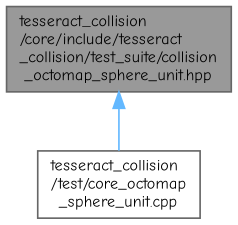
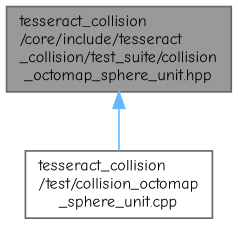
node "tesseract_collision /test/core_octomap _sphere_unit.cpp": label "tesseract_collision /test/core_octomap _sphere_unit.cpp" -> "tesseract_collision /test/collision_octomap _sphere_unit.cpp"
